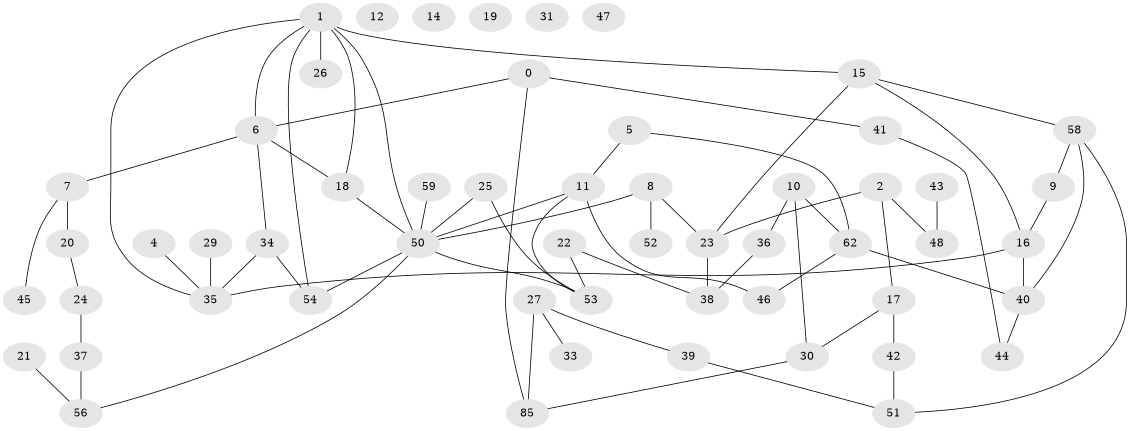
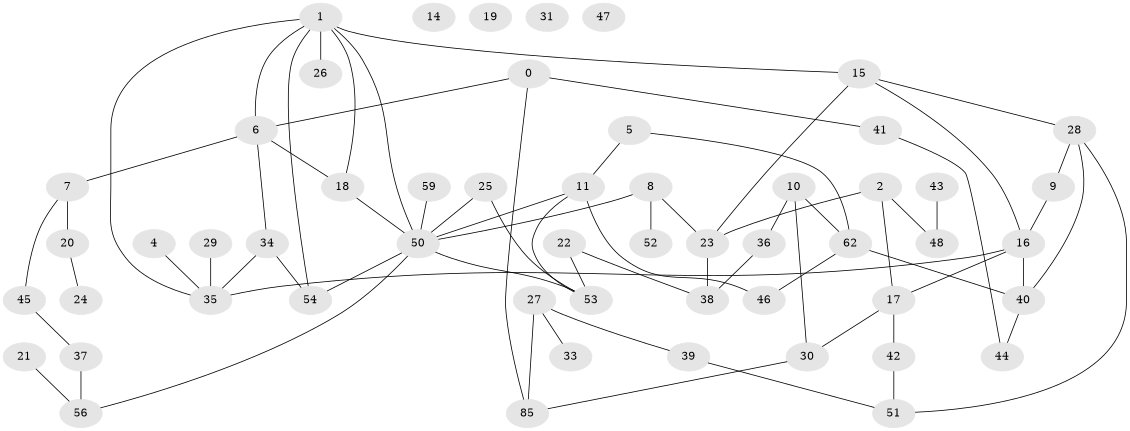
node "12": removed
node "58": label "58" -> "28"
edge "16" -- "17": added
edge "24" -- "37": now "45" -- "37"
